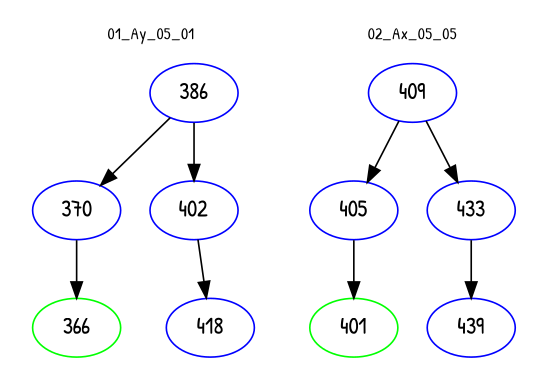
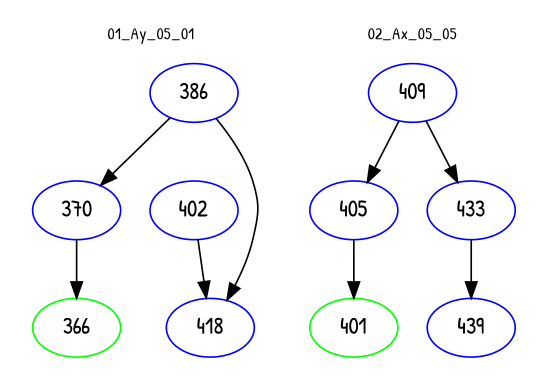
edge "386" -> "402": now "386" -> "418"
